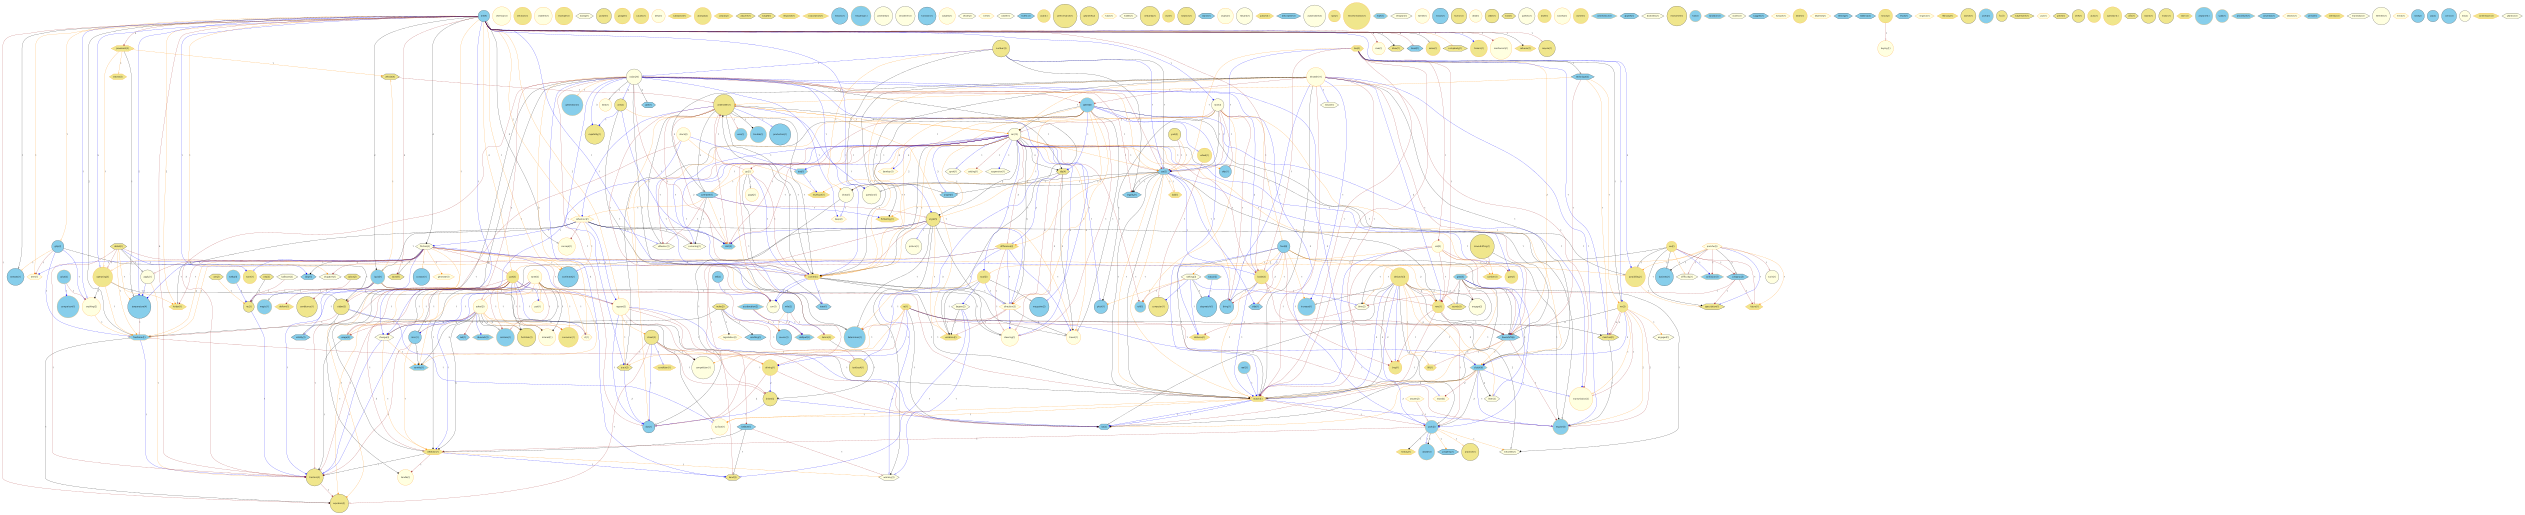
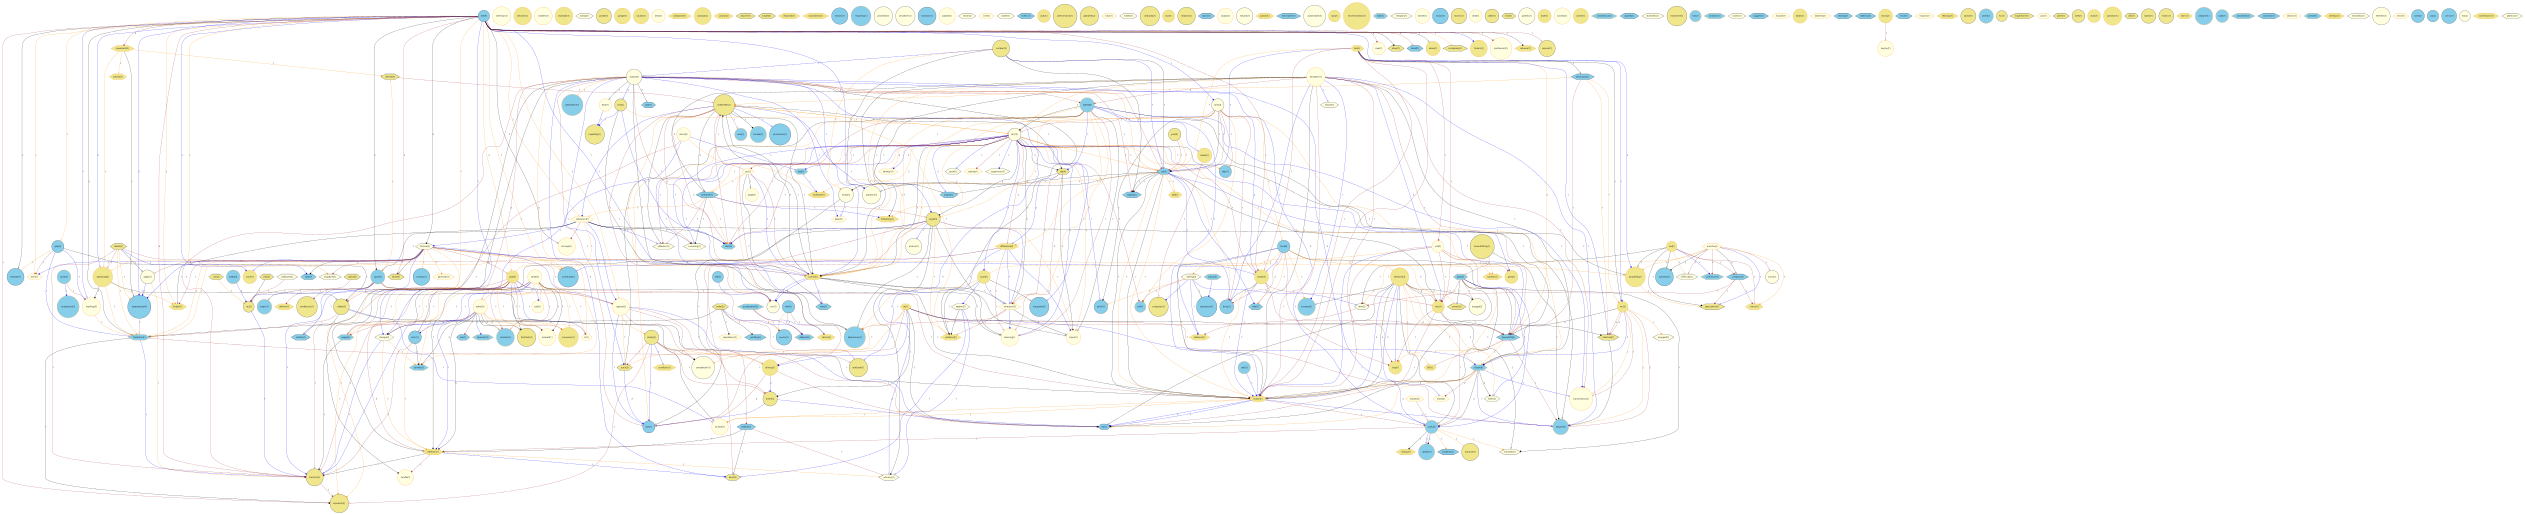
edge "radar(20)" -> "capability(1)": now "kind(1)" -> "capability(1)"
edge "slalom(2)" -> "driver(5)": now "re(1)" -> "driver(5)"
